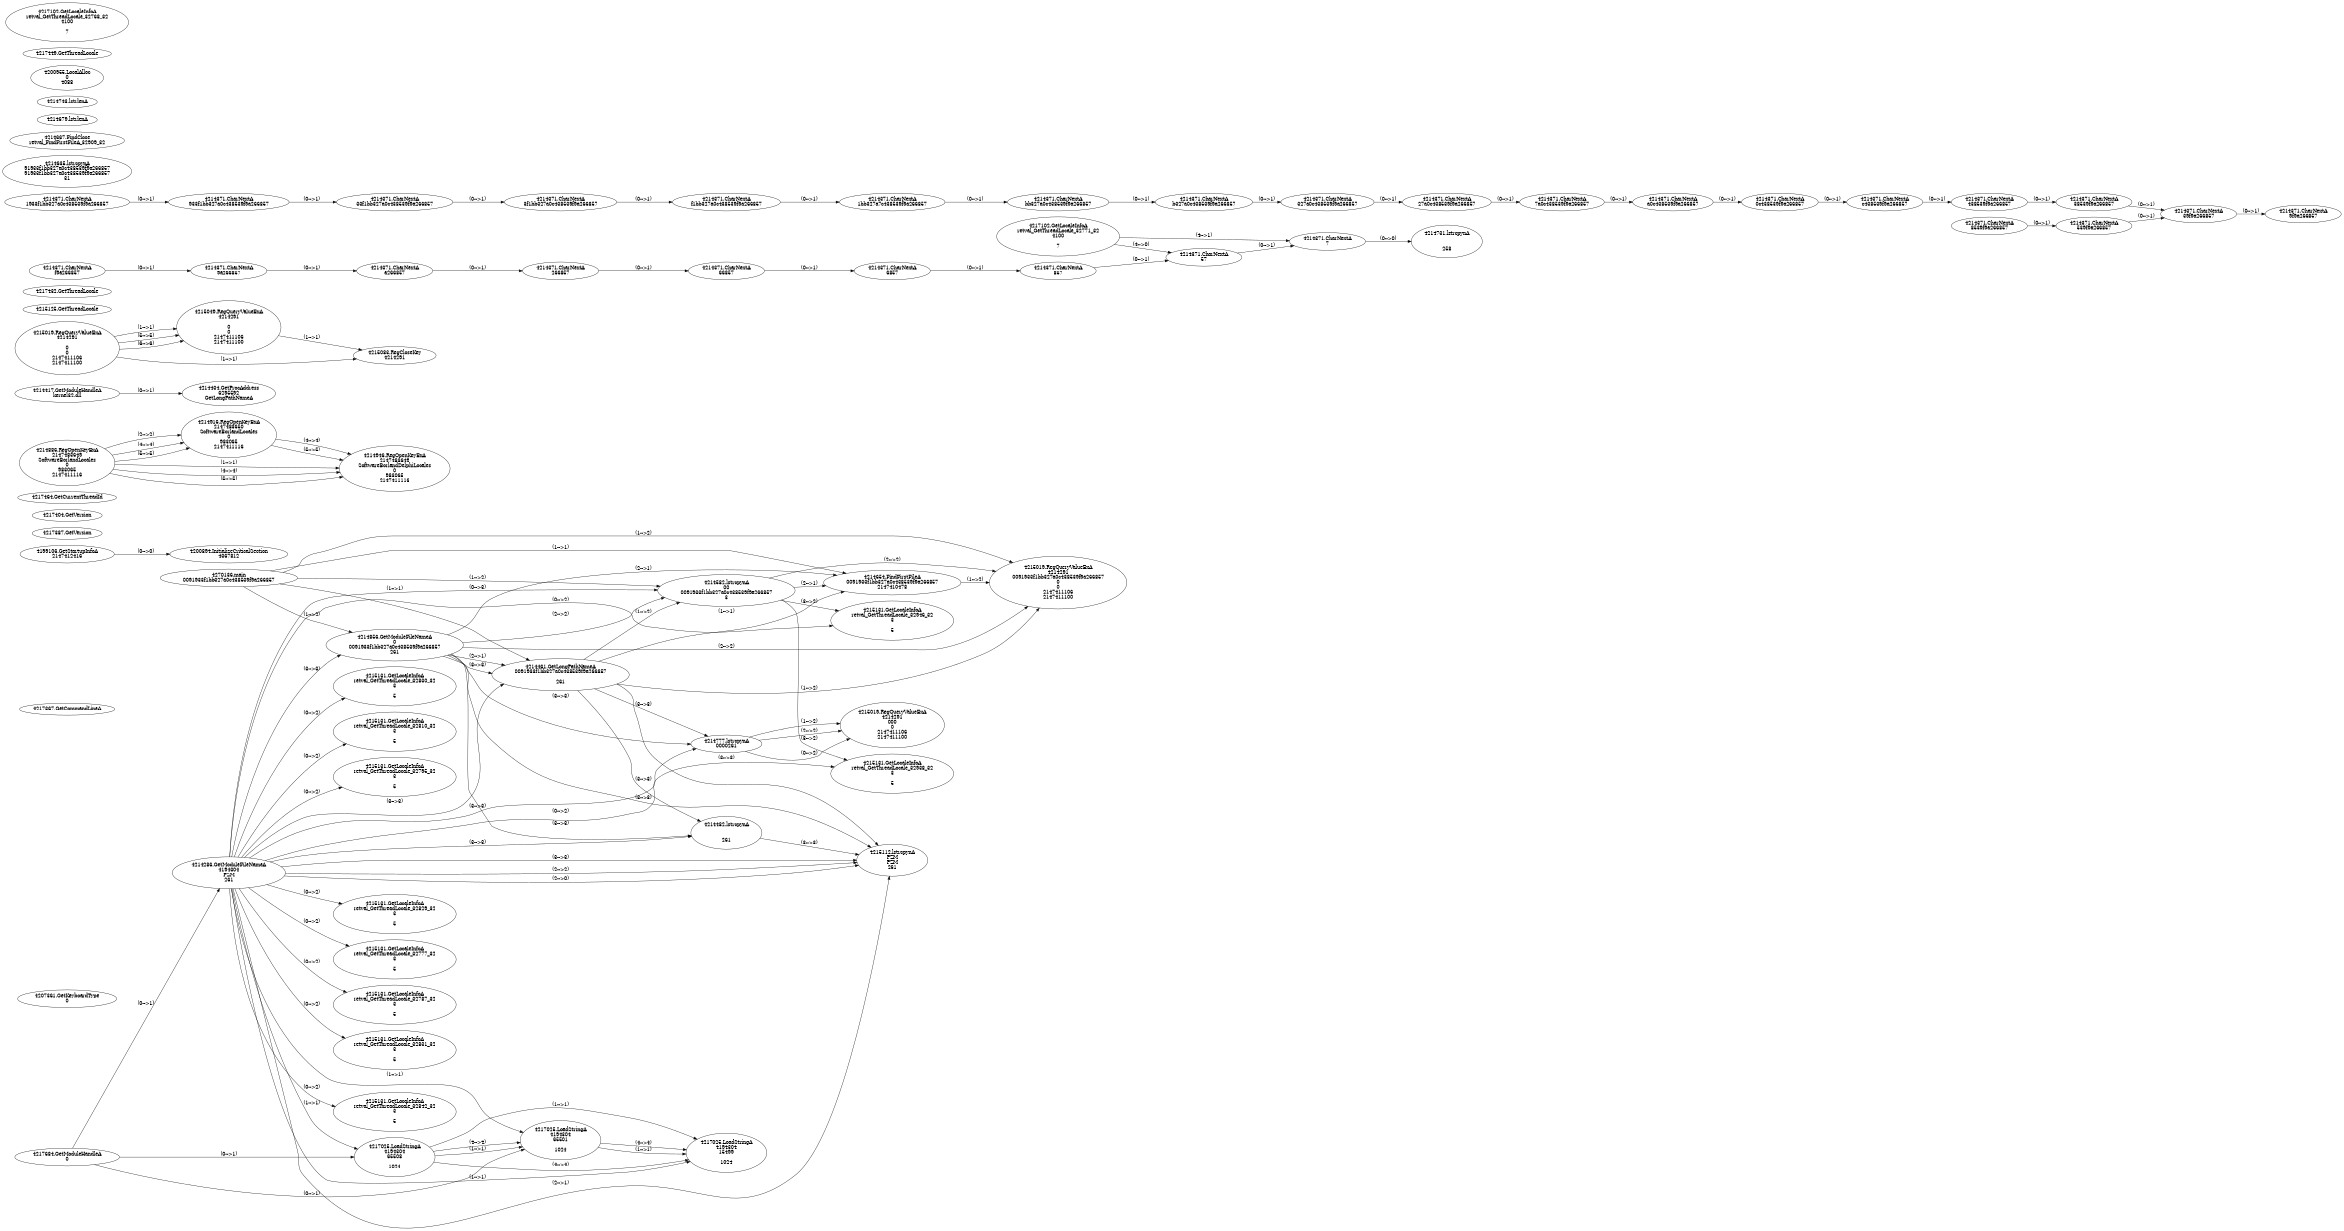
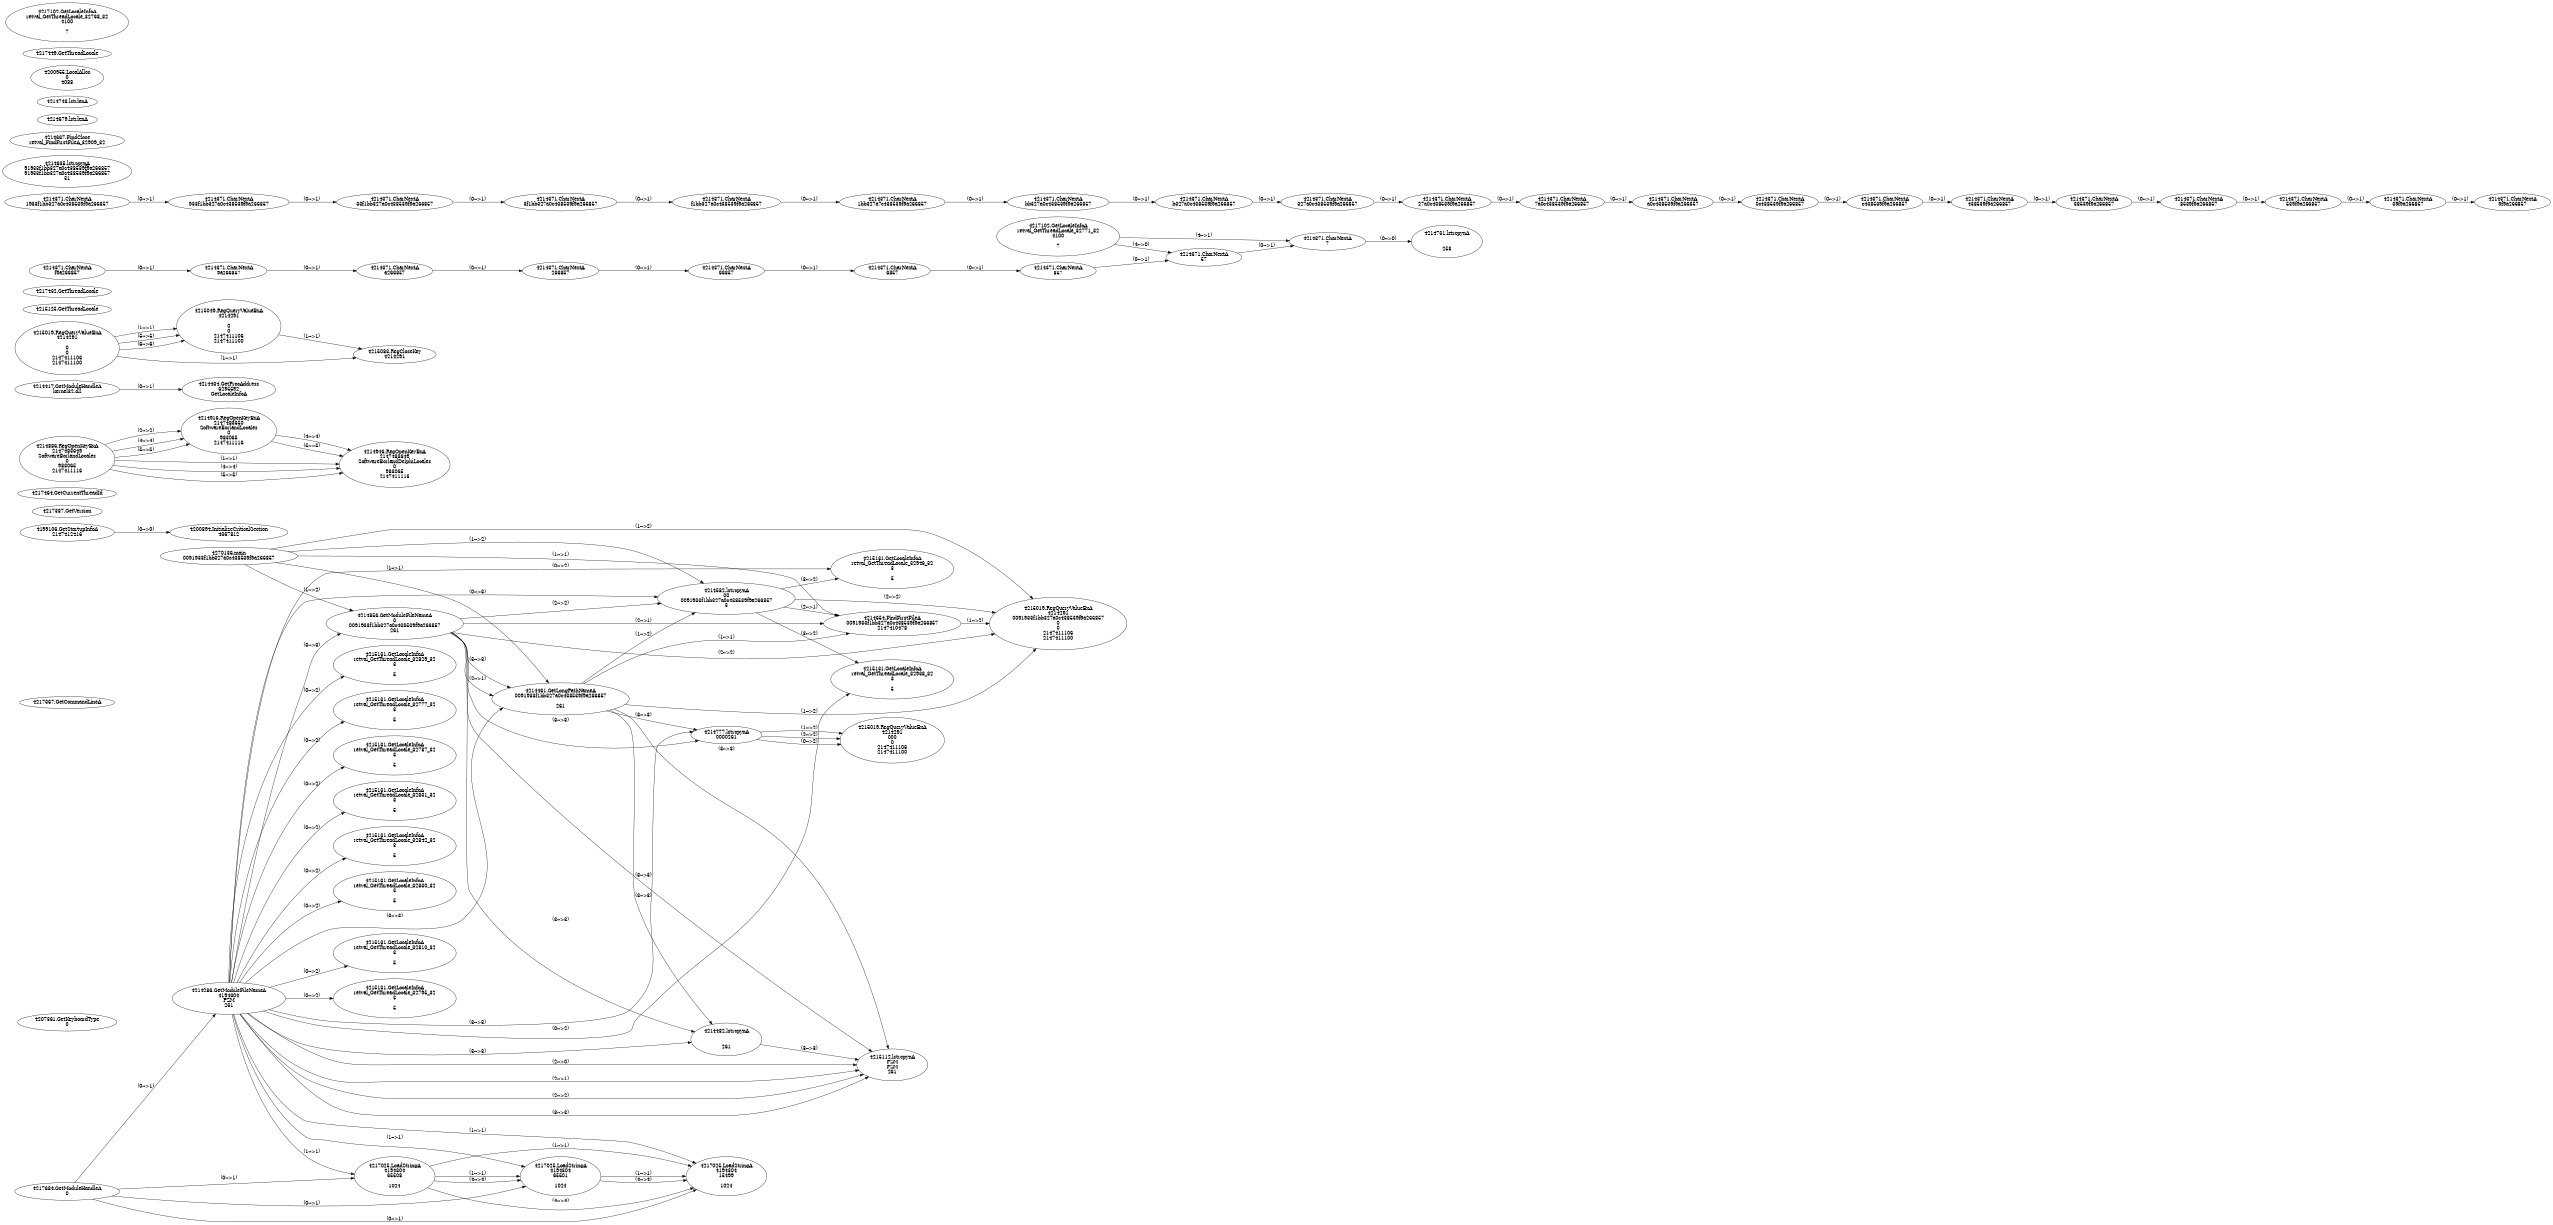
edge "4214371.CharNextA 38539f9a266857" -> "4214371.CharNextA 39f9a266857": now "4214371.CharNextA 38539f9a266857" -> "4214371.CharNextA 8539f9a266857"
node "4214434.GetProcAddress 6295592 GetLongPathNameA": label "4214434.GetProcAddress 6295592 GetLongPathNameA" -> "4214434.GetProcAddress 6295592 GetLocaleInfoA"
node "4217404.GetVersion": removed
edge "4217684.GetModuleHandleA 0" -> "4217025.LoadStringA 4194304 15499 1024": added, label "(0-->1)"
